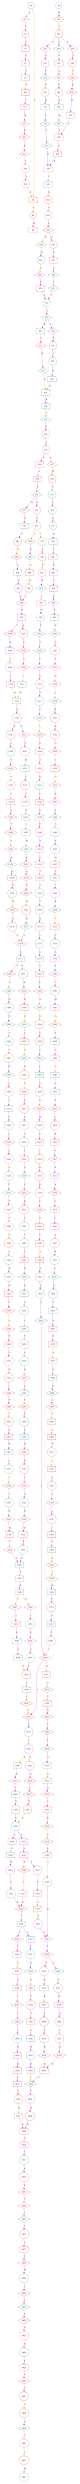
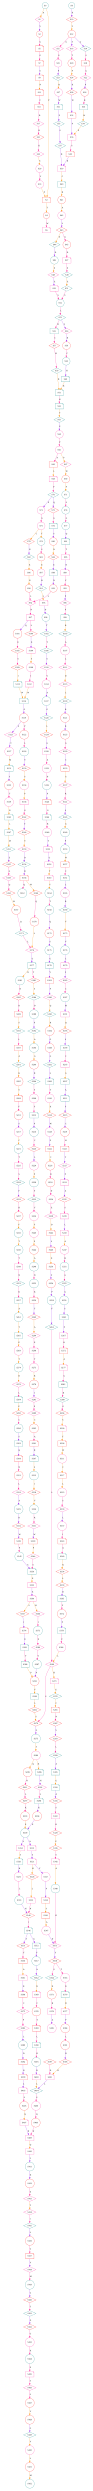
edge "S162" -> "S166": now "S158" -> "S166"
node "S392": removed
